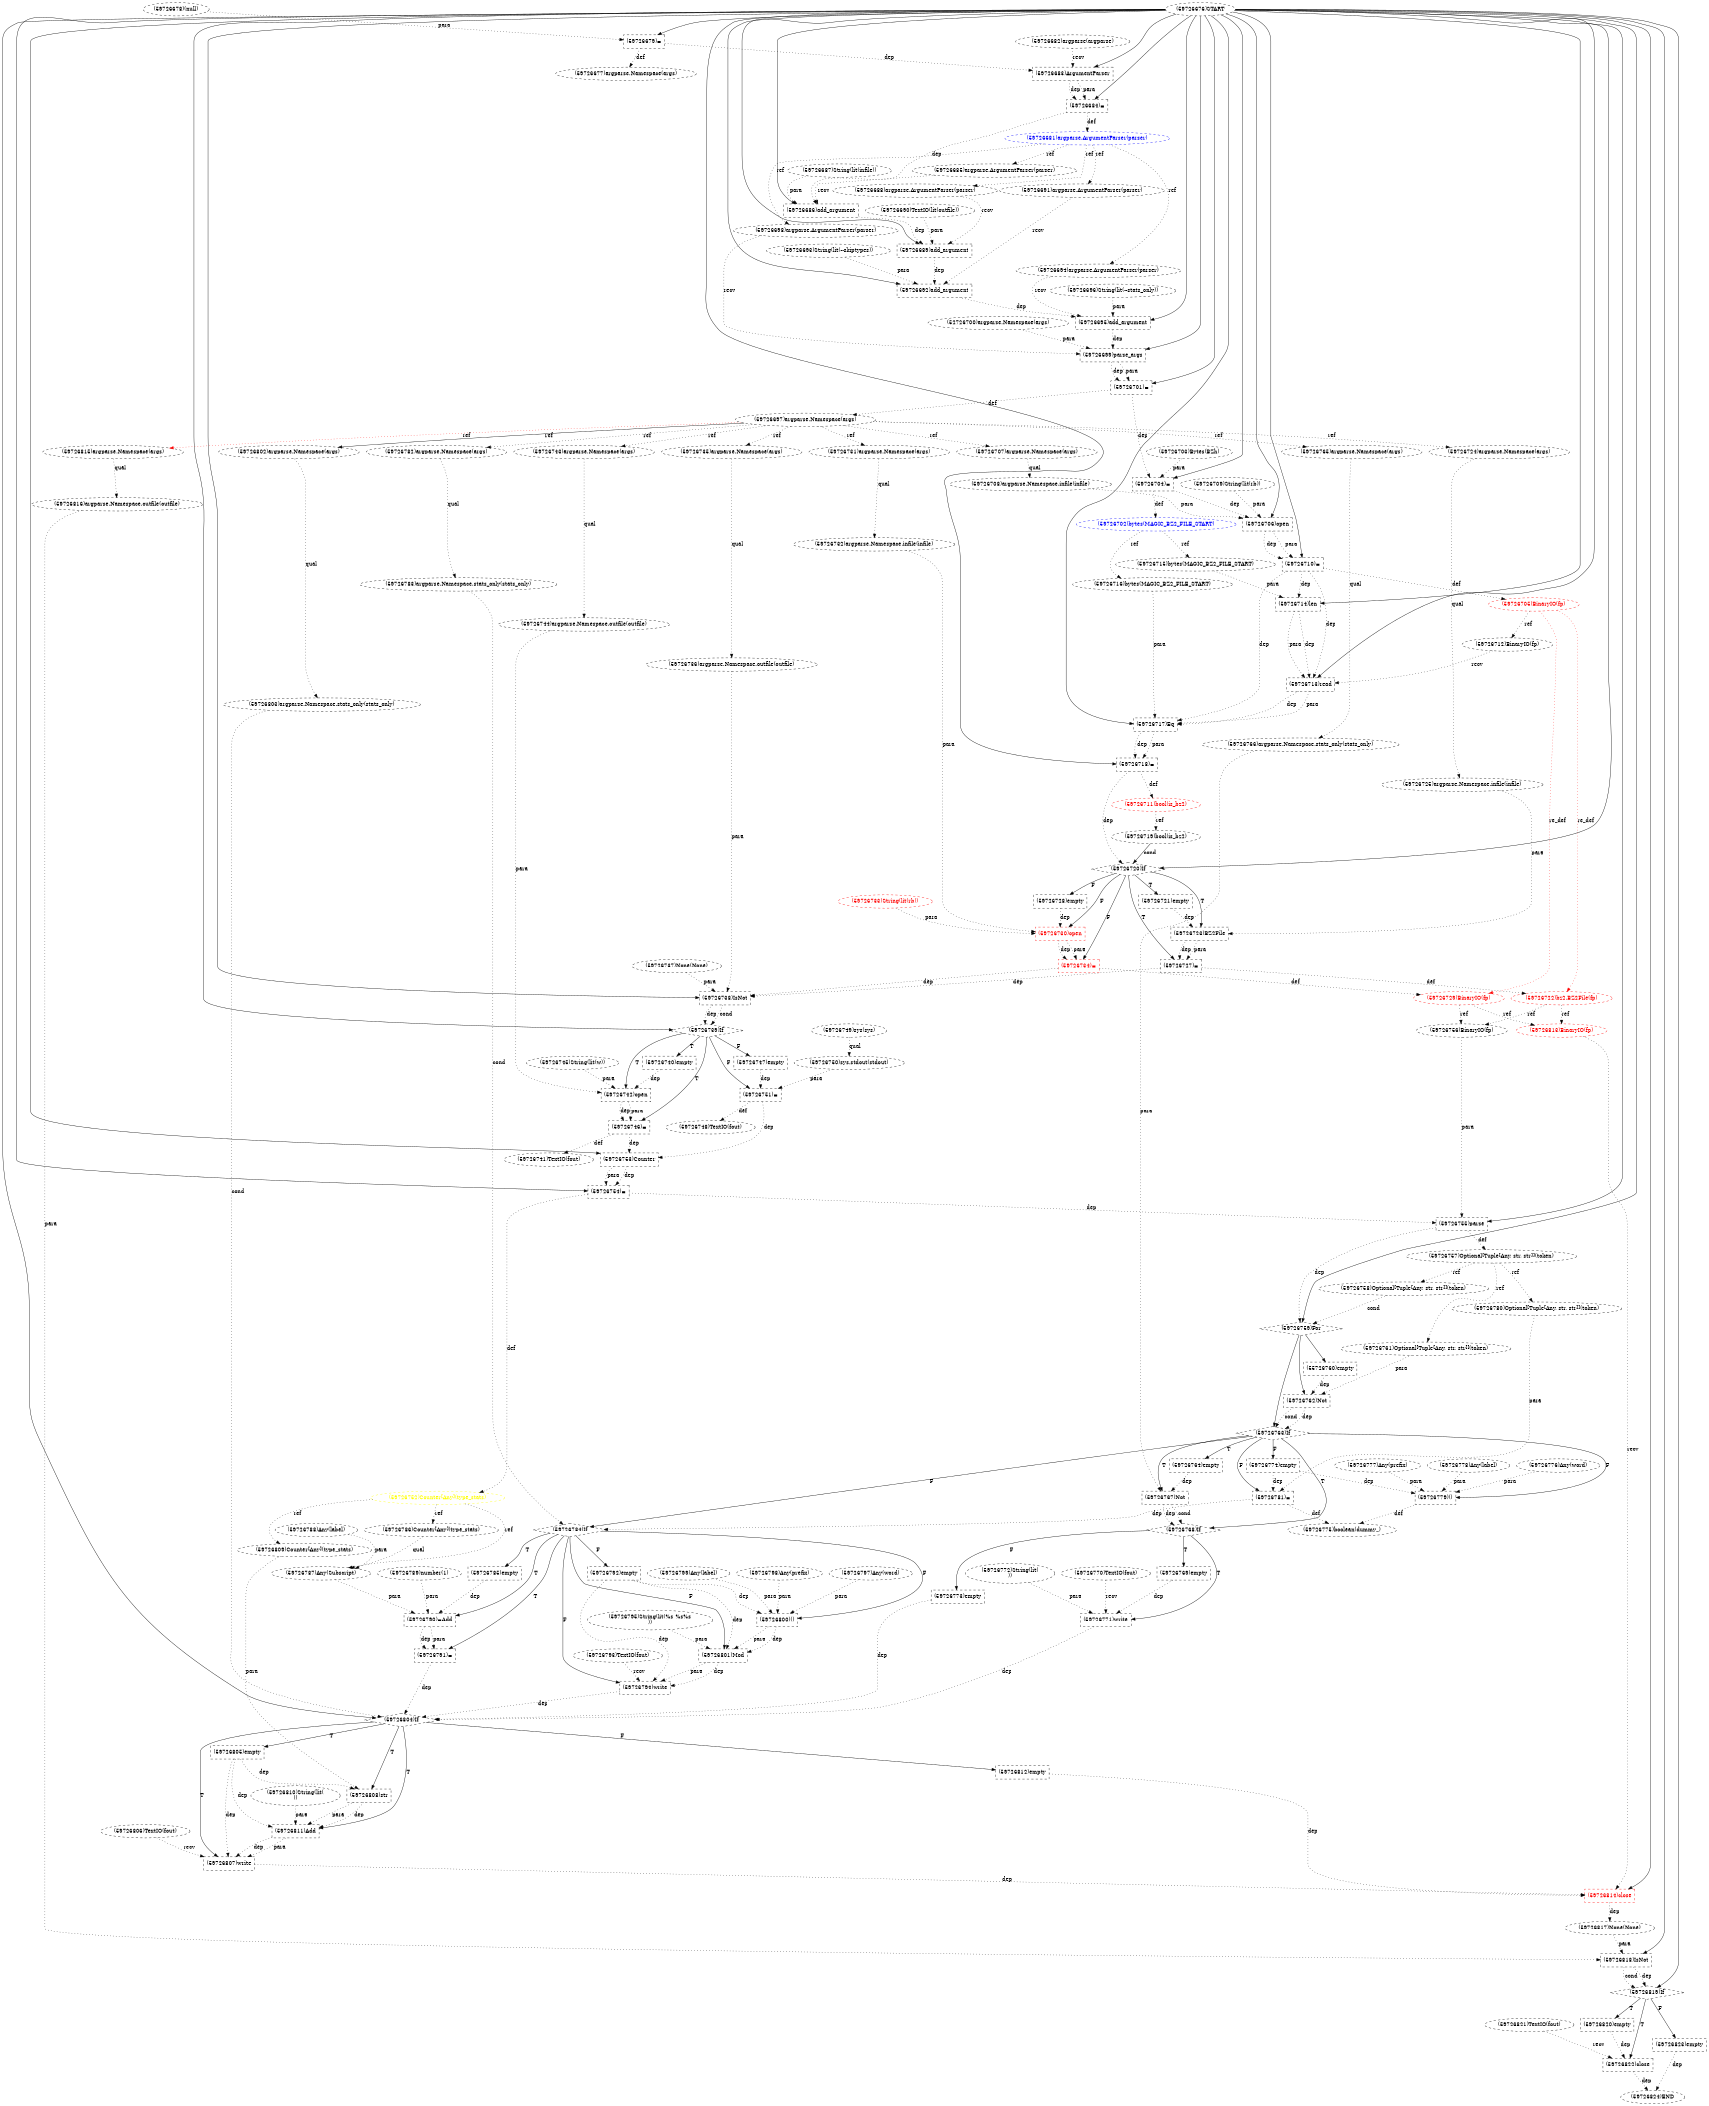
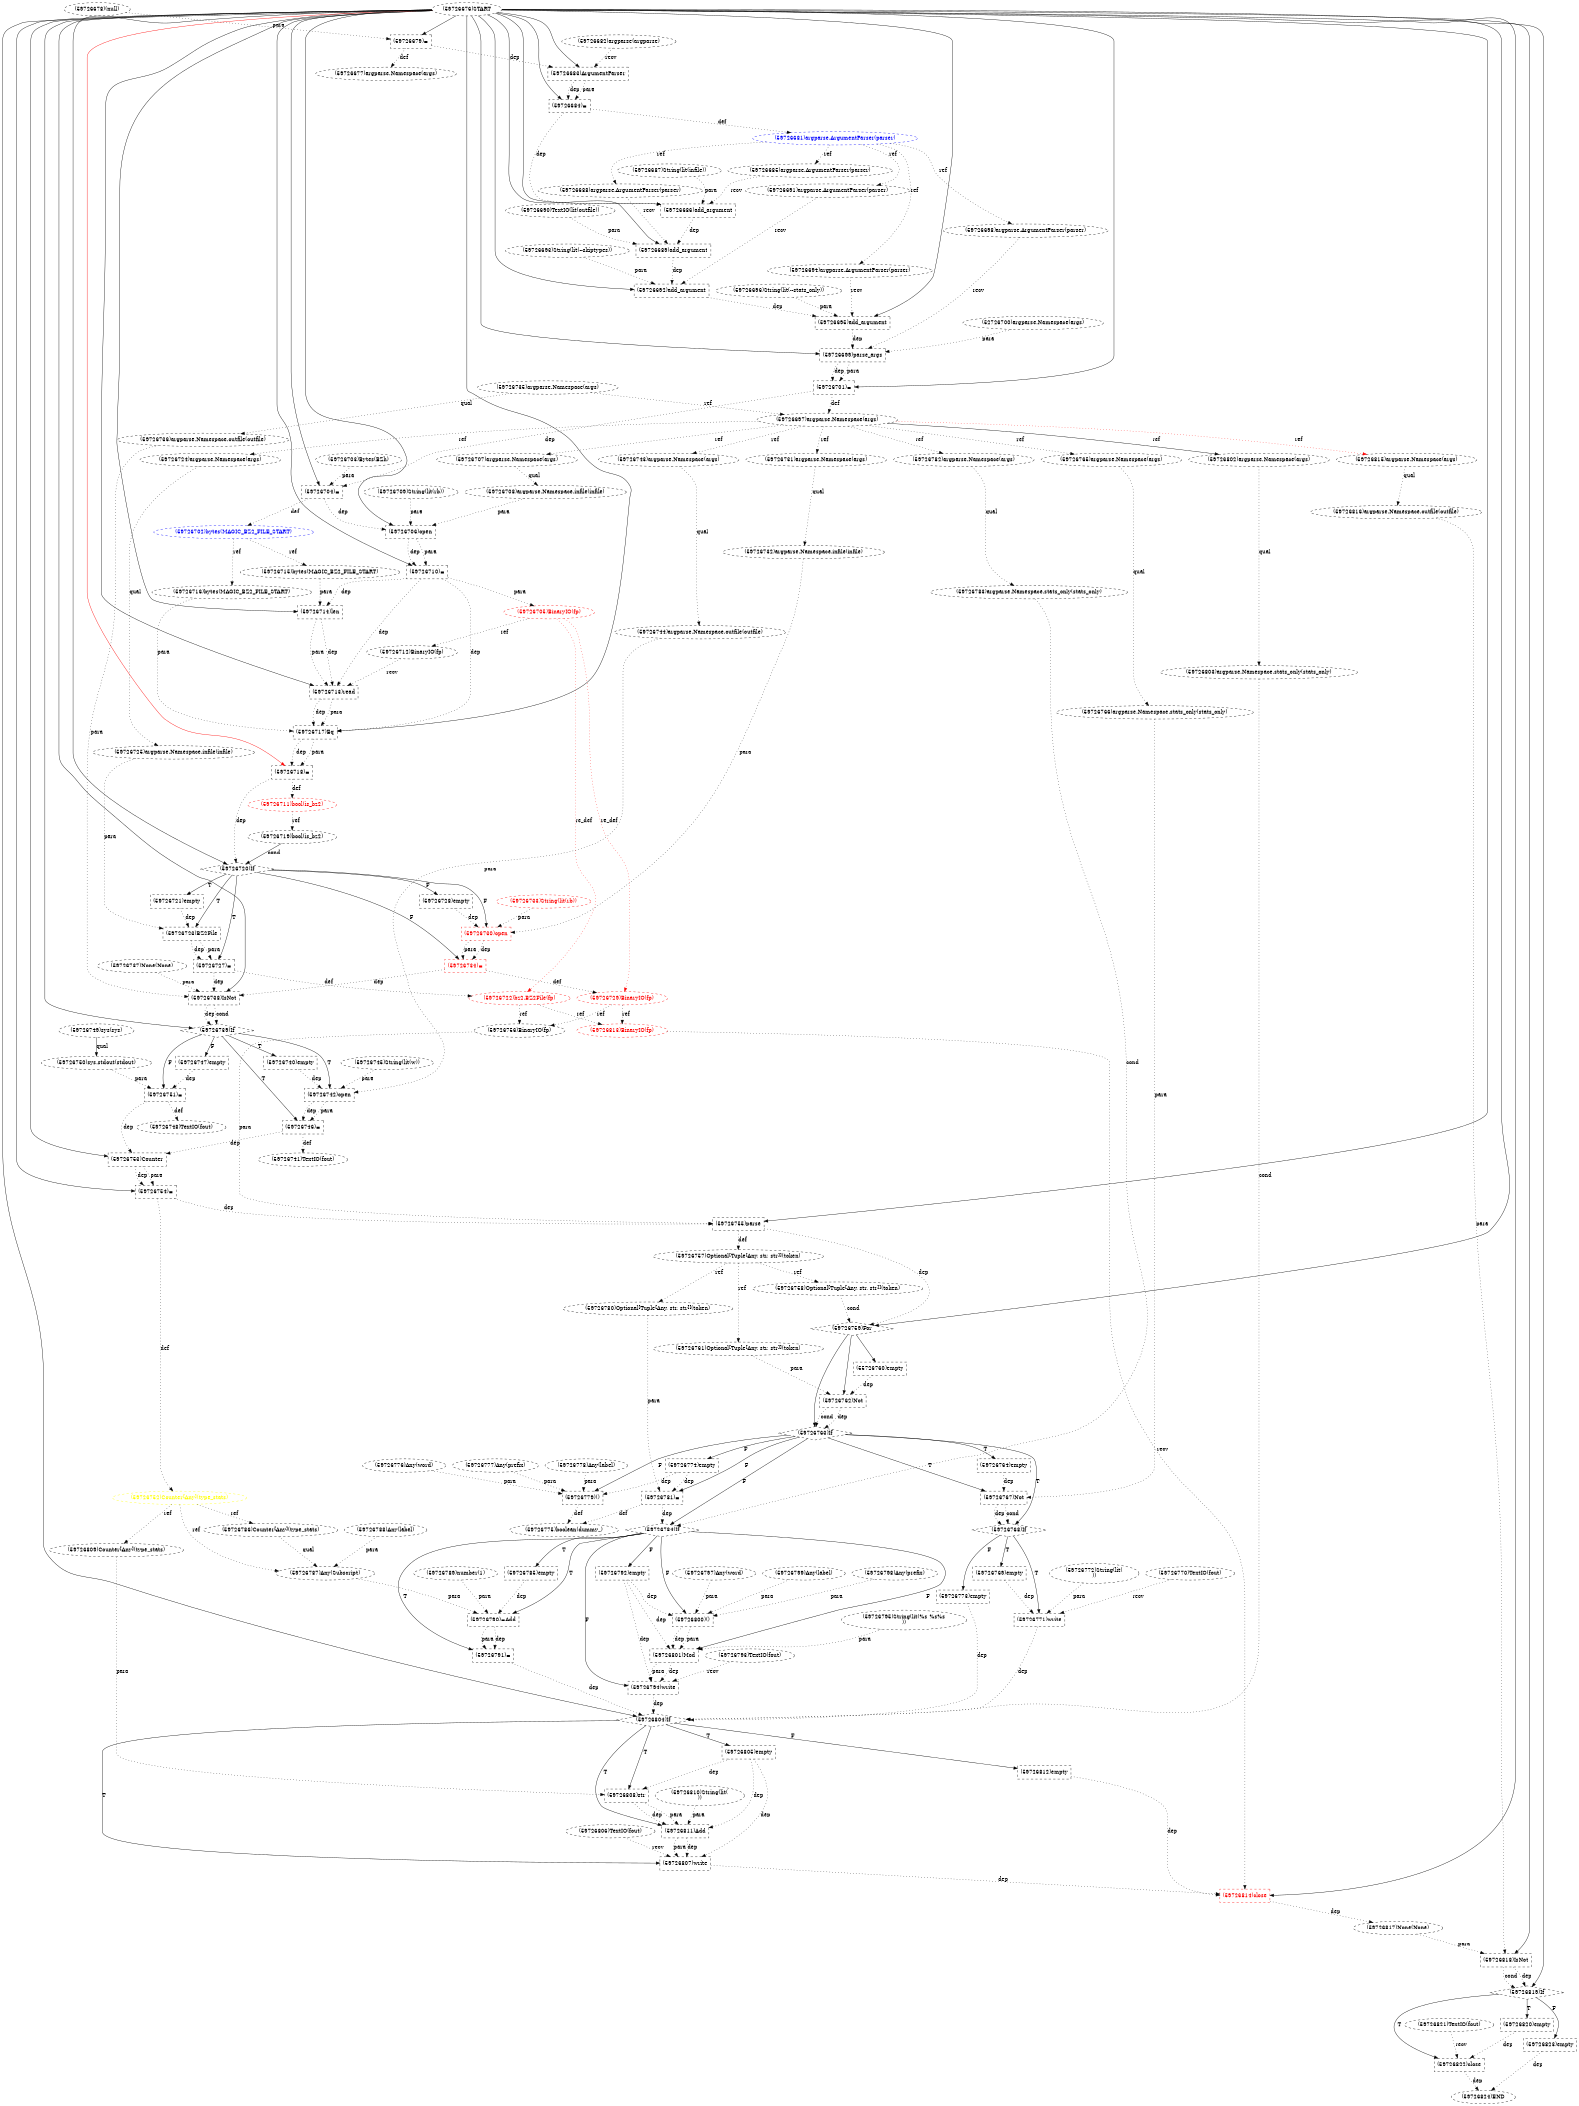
edge "(59726676)START" -> "(59726718)=": color black -> red
edge "(59726697)argparse.Namespace(args)" -> "(59726735)argparse.Namespace(args)": reversed
edge "(59726710)=" -> "(59726705)BinaryIO(fp)": label "def" -> "para"
edge "(59726749)sys(sys)" -> "(59726750)sys.stdout(stdout)": style dotted -> solid
